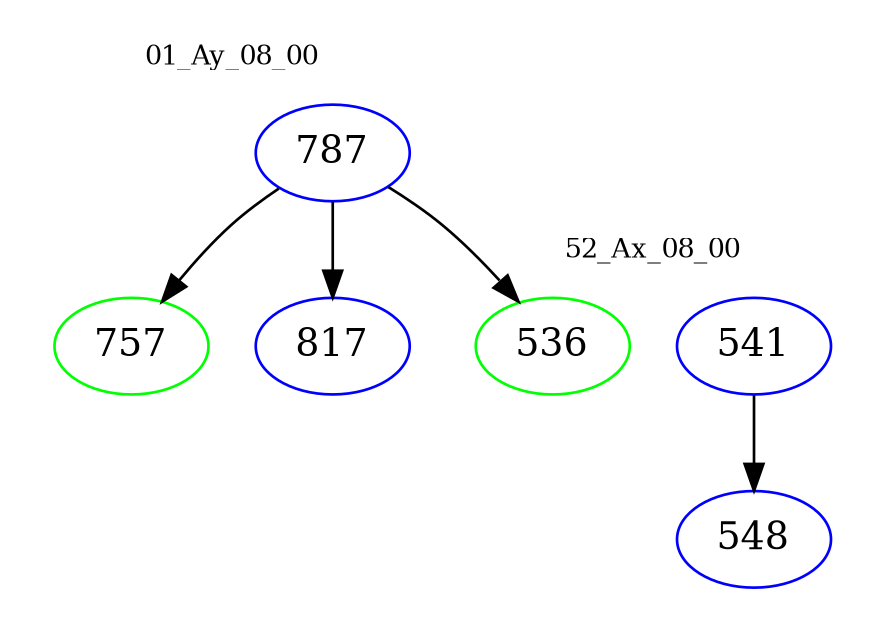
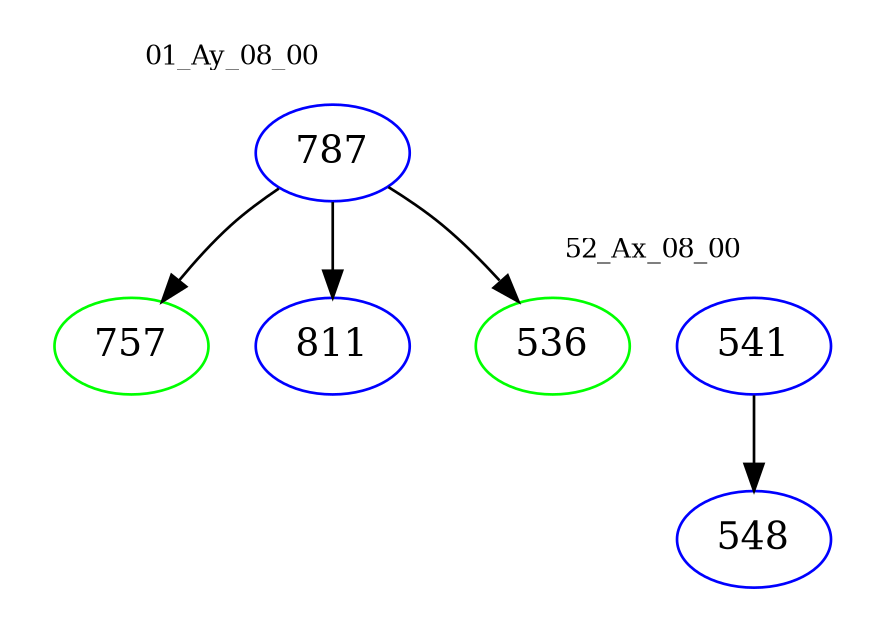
node "817": label "817" -> "811"
